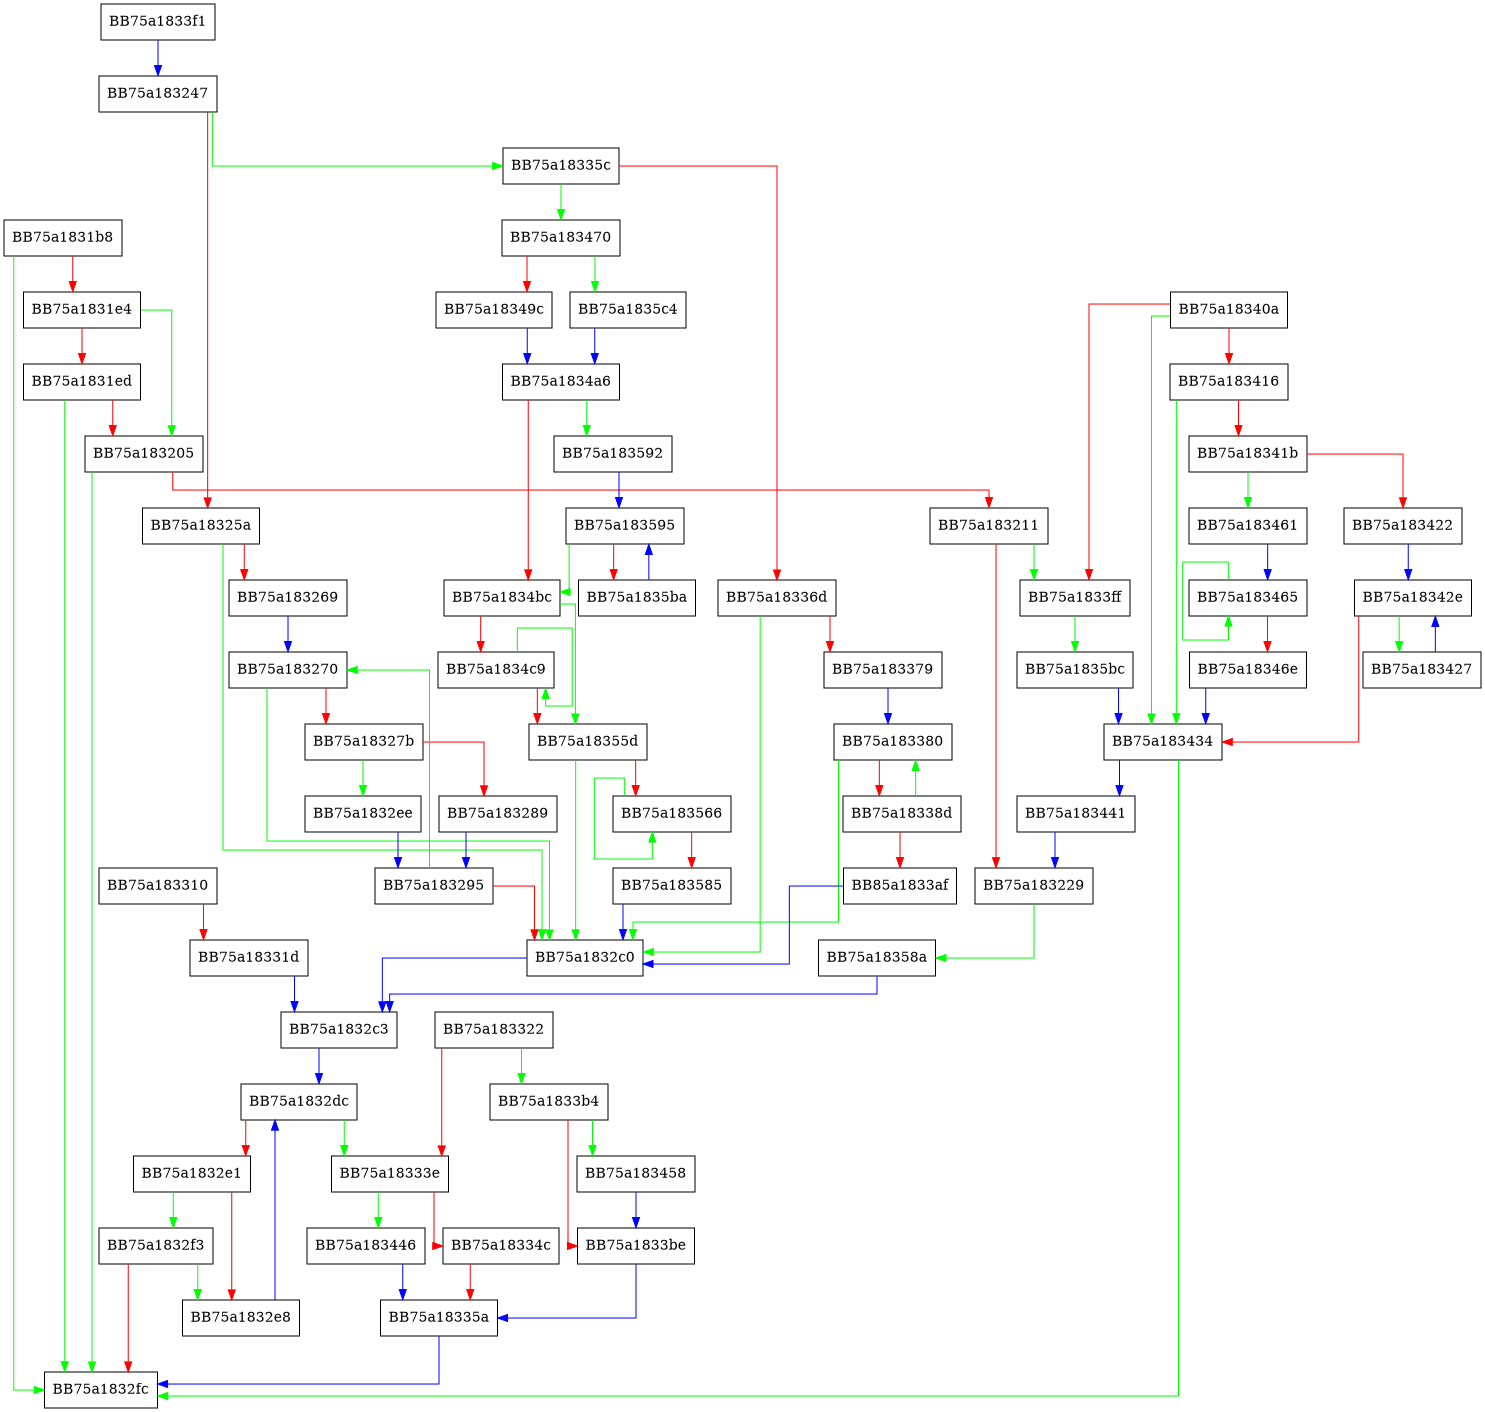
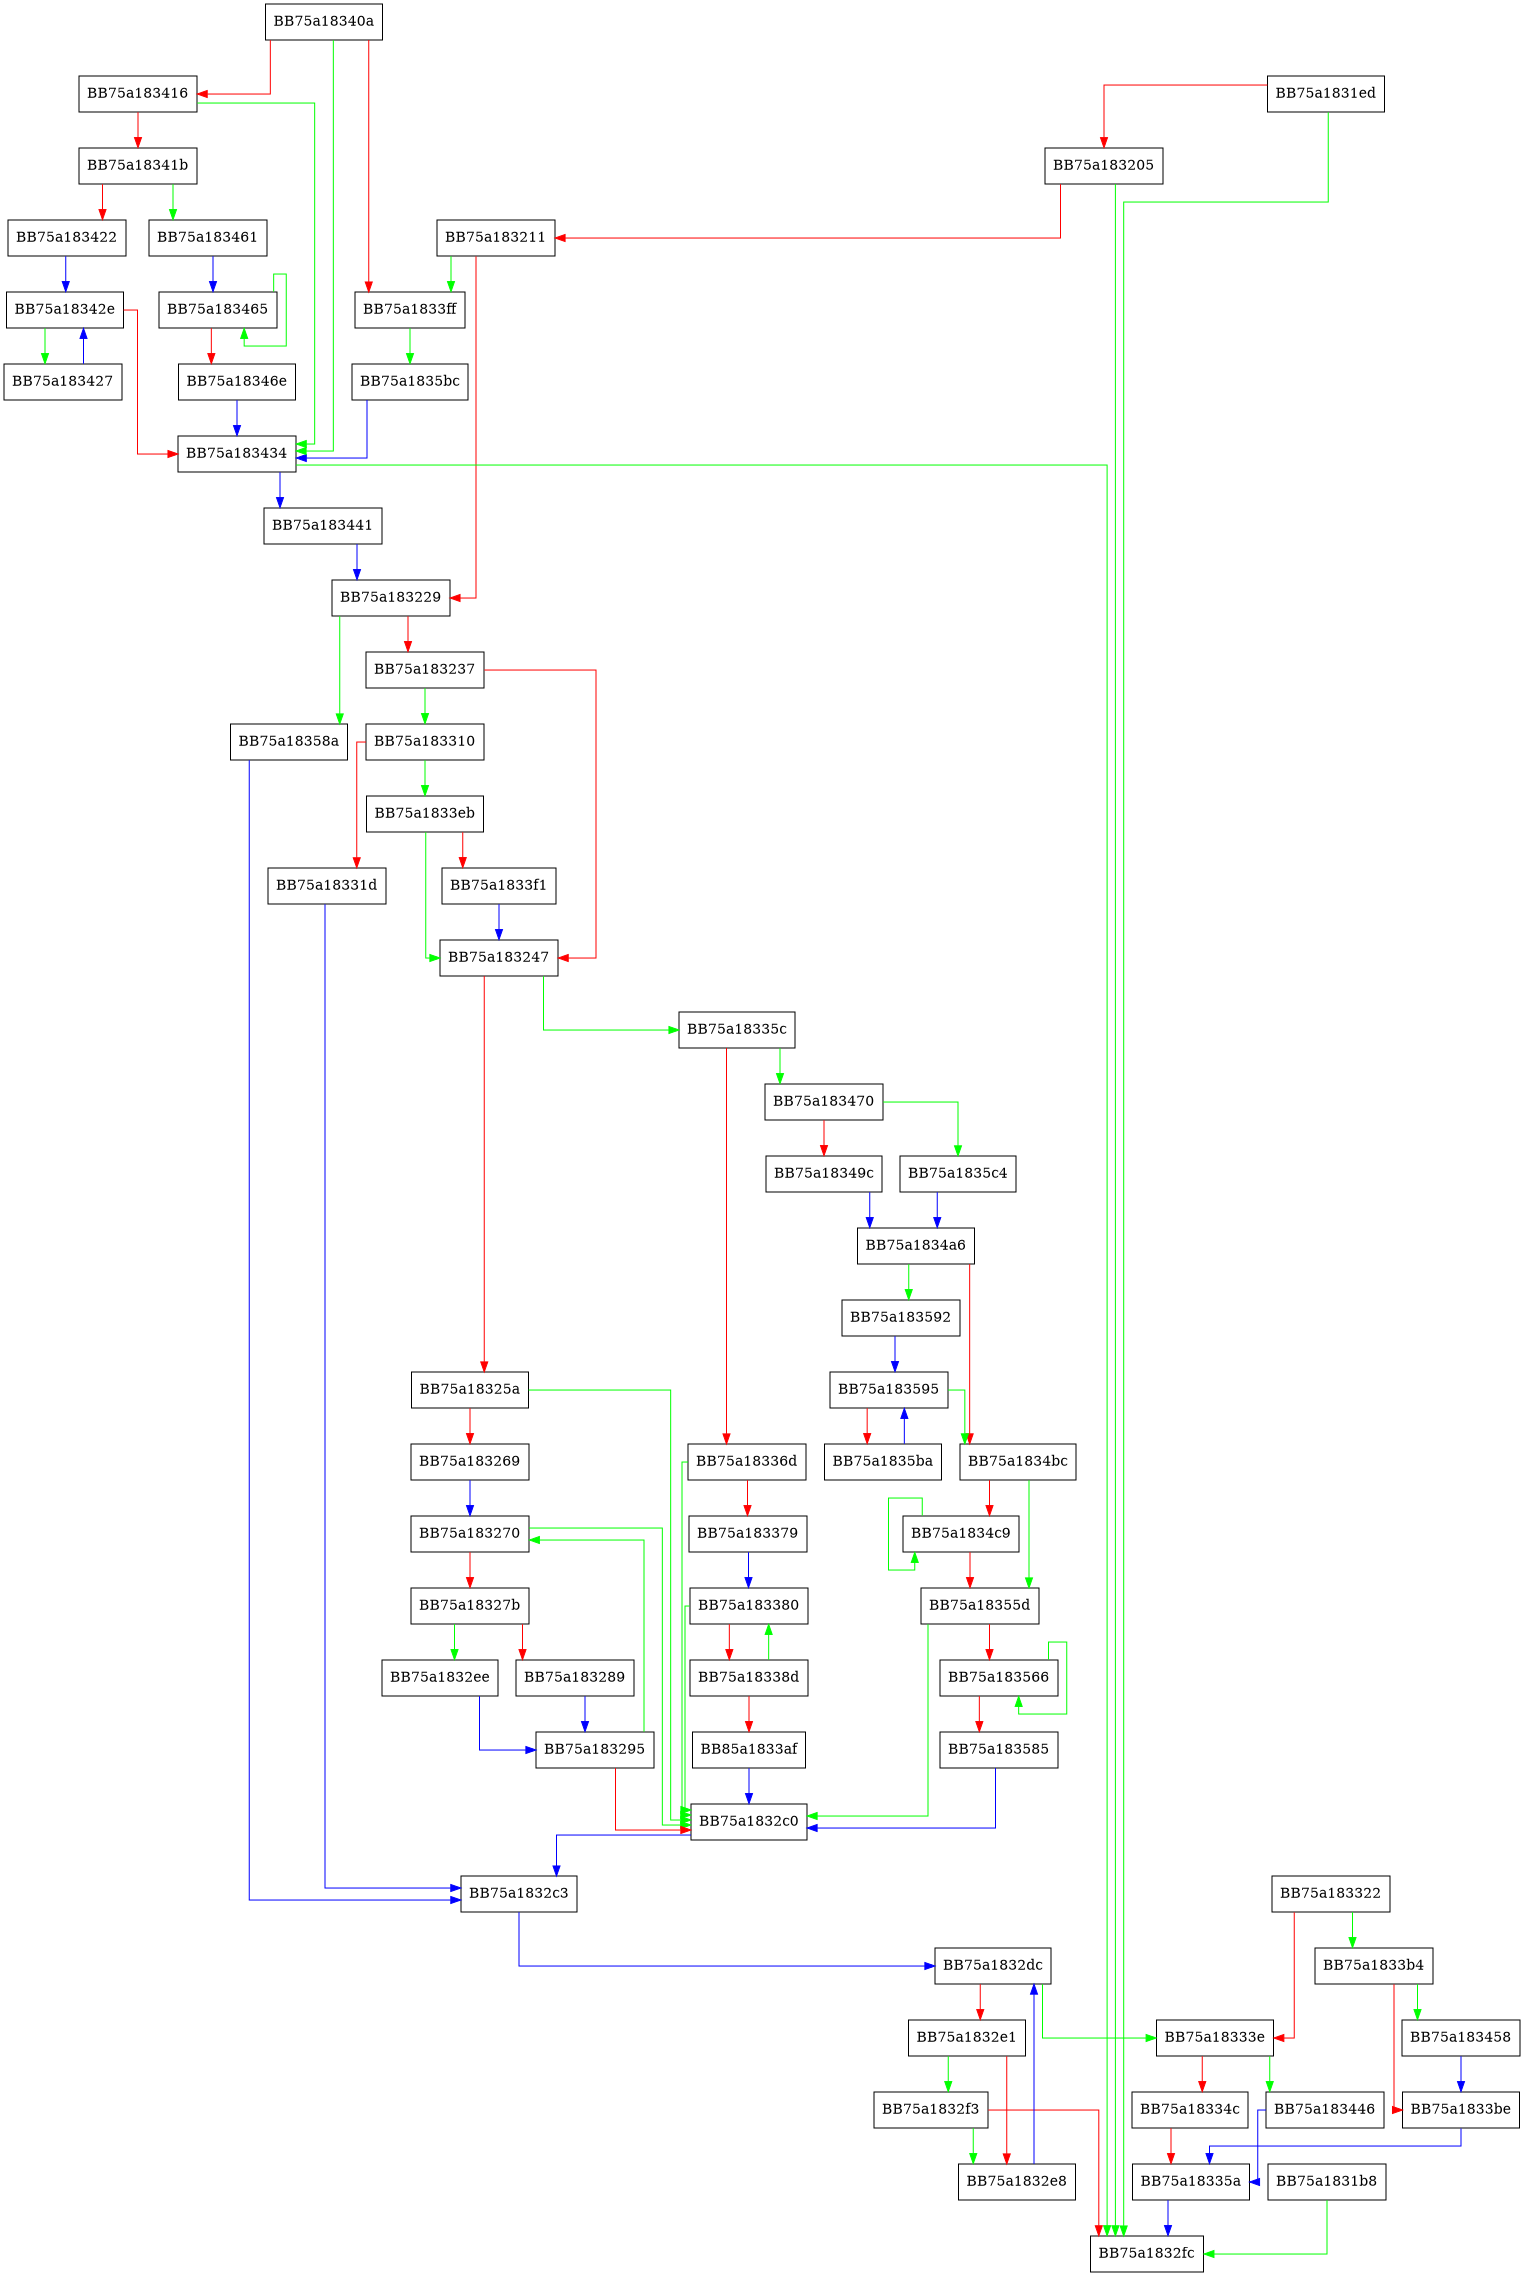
node "BB75a1831e4": removed
node "BB75a183237": added
node "BB75a1833eb": added
